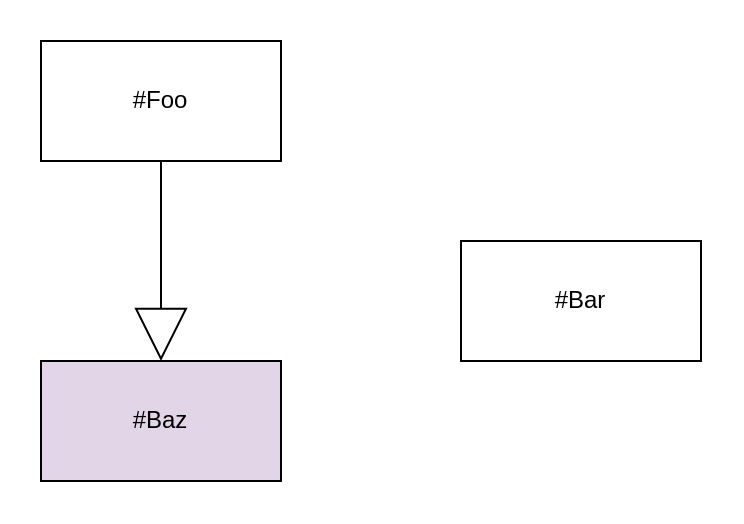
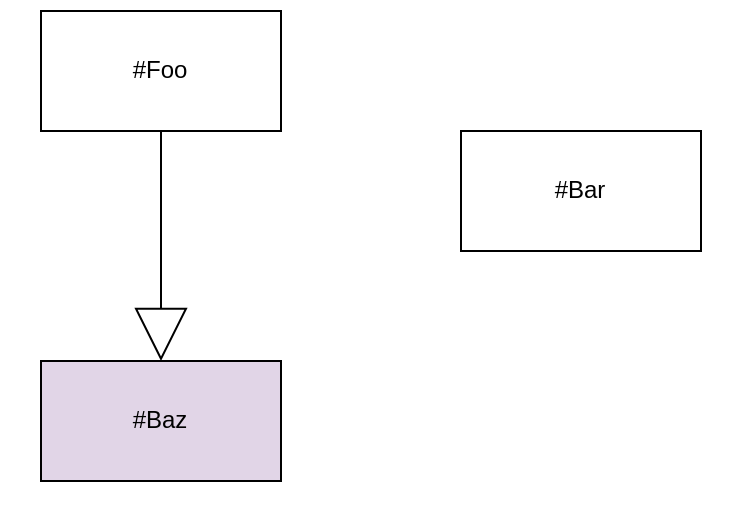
node "#Foo": moved (161, 101) -> (161, 71)
node "#Bar": moved (581, 301) -> (581, 191)
